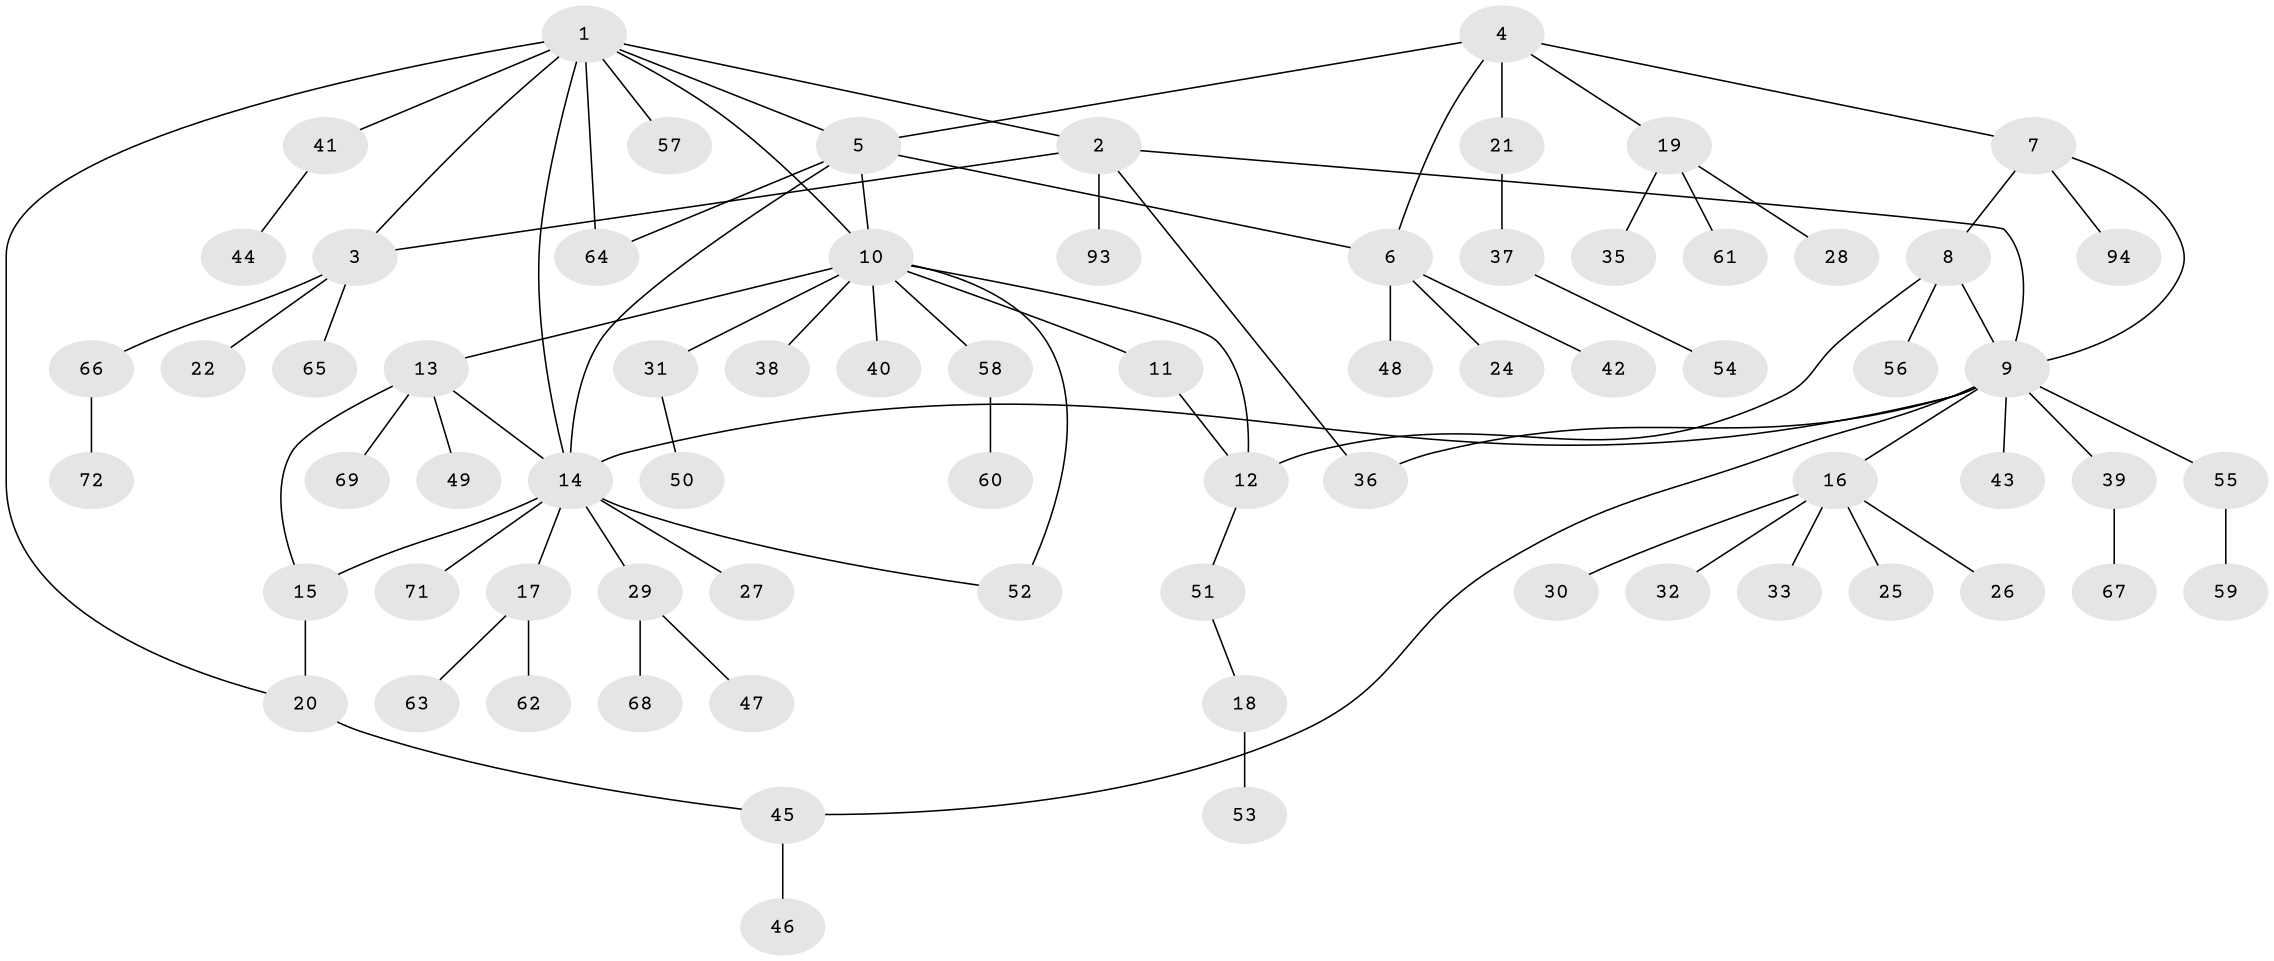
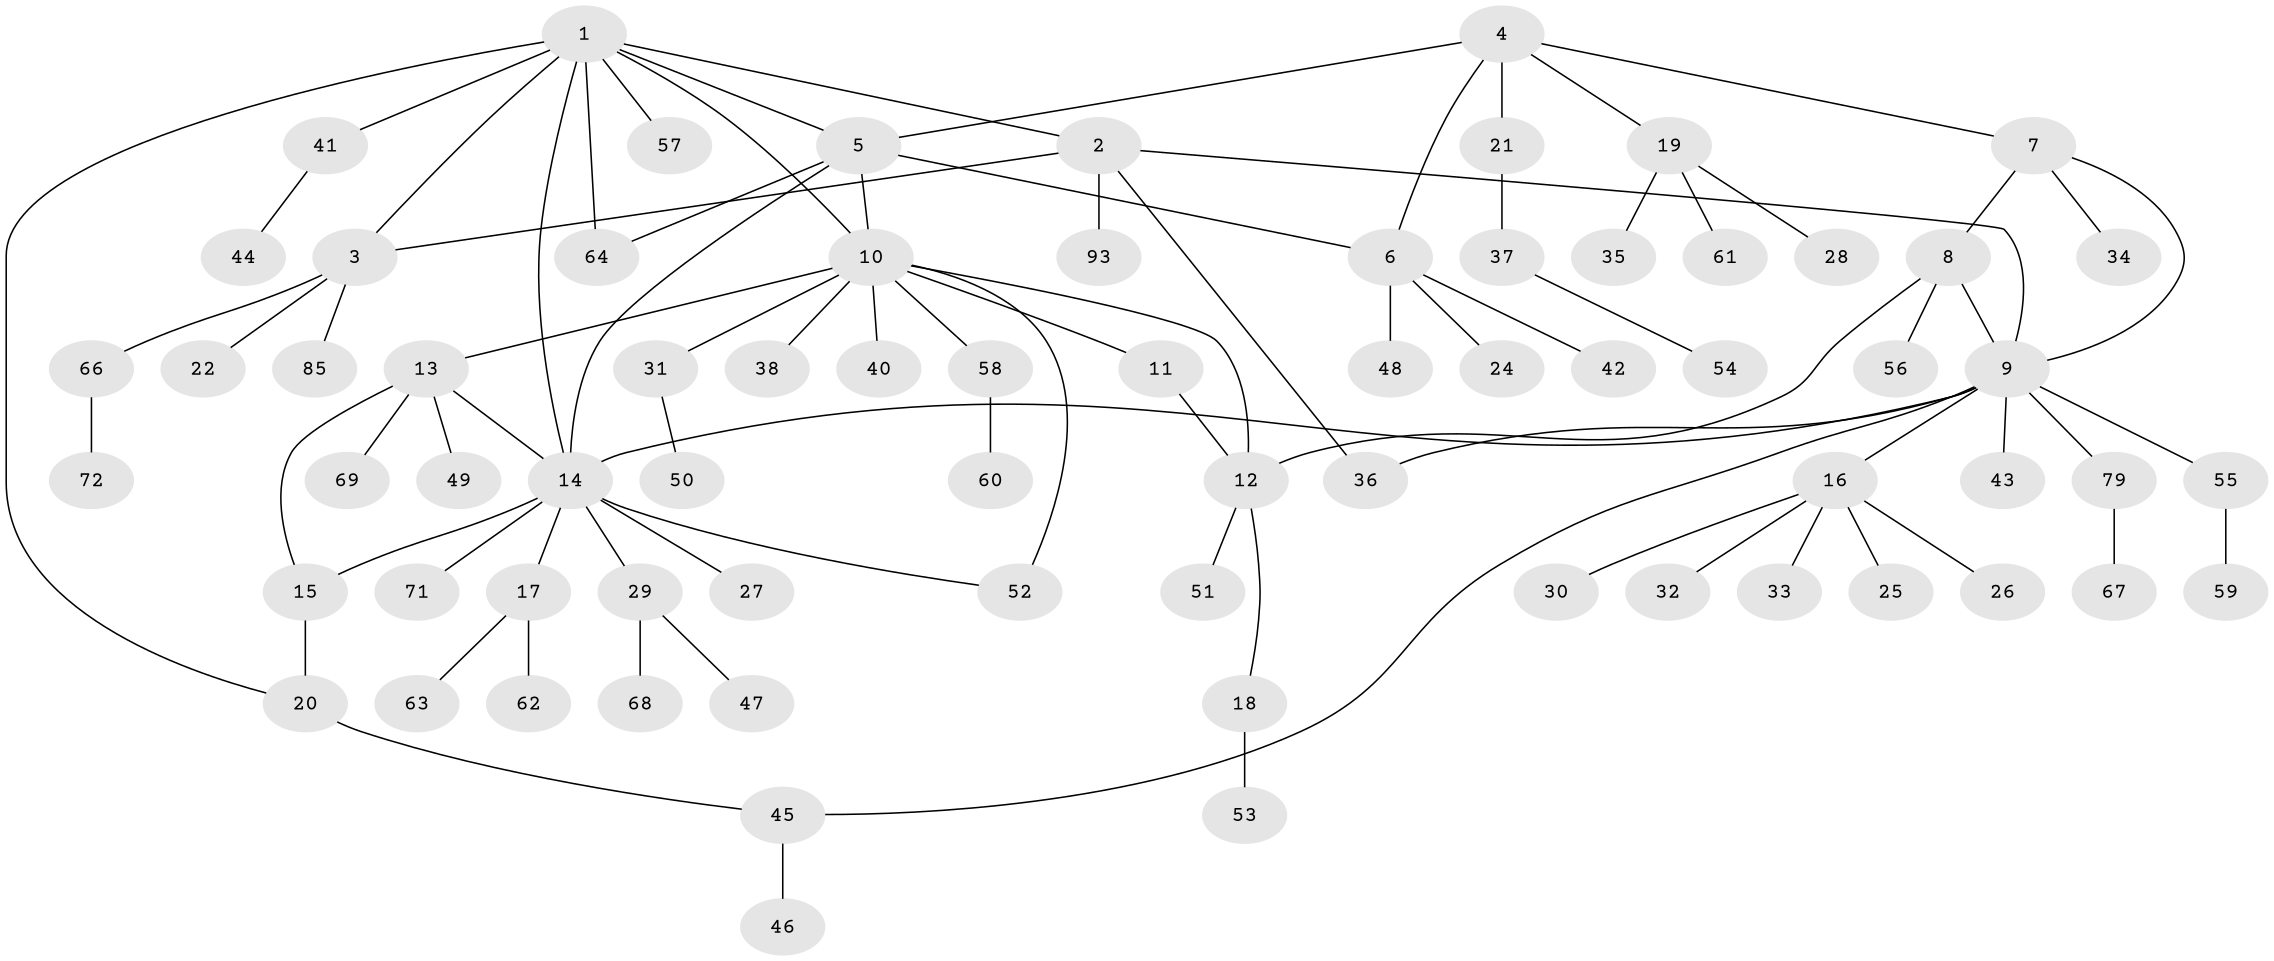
node "94": label "94" -> "34"
node "65": label "65" -> "85"
node "39": label "39" -> "79"
edge "51" -- "18": now "12" -- "18"
